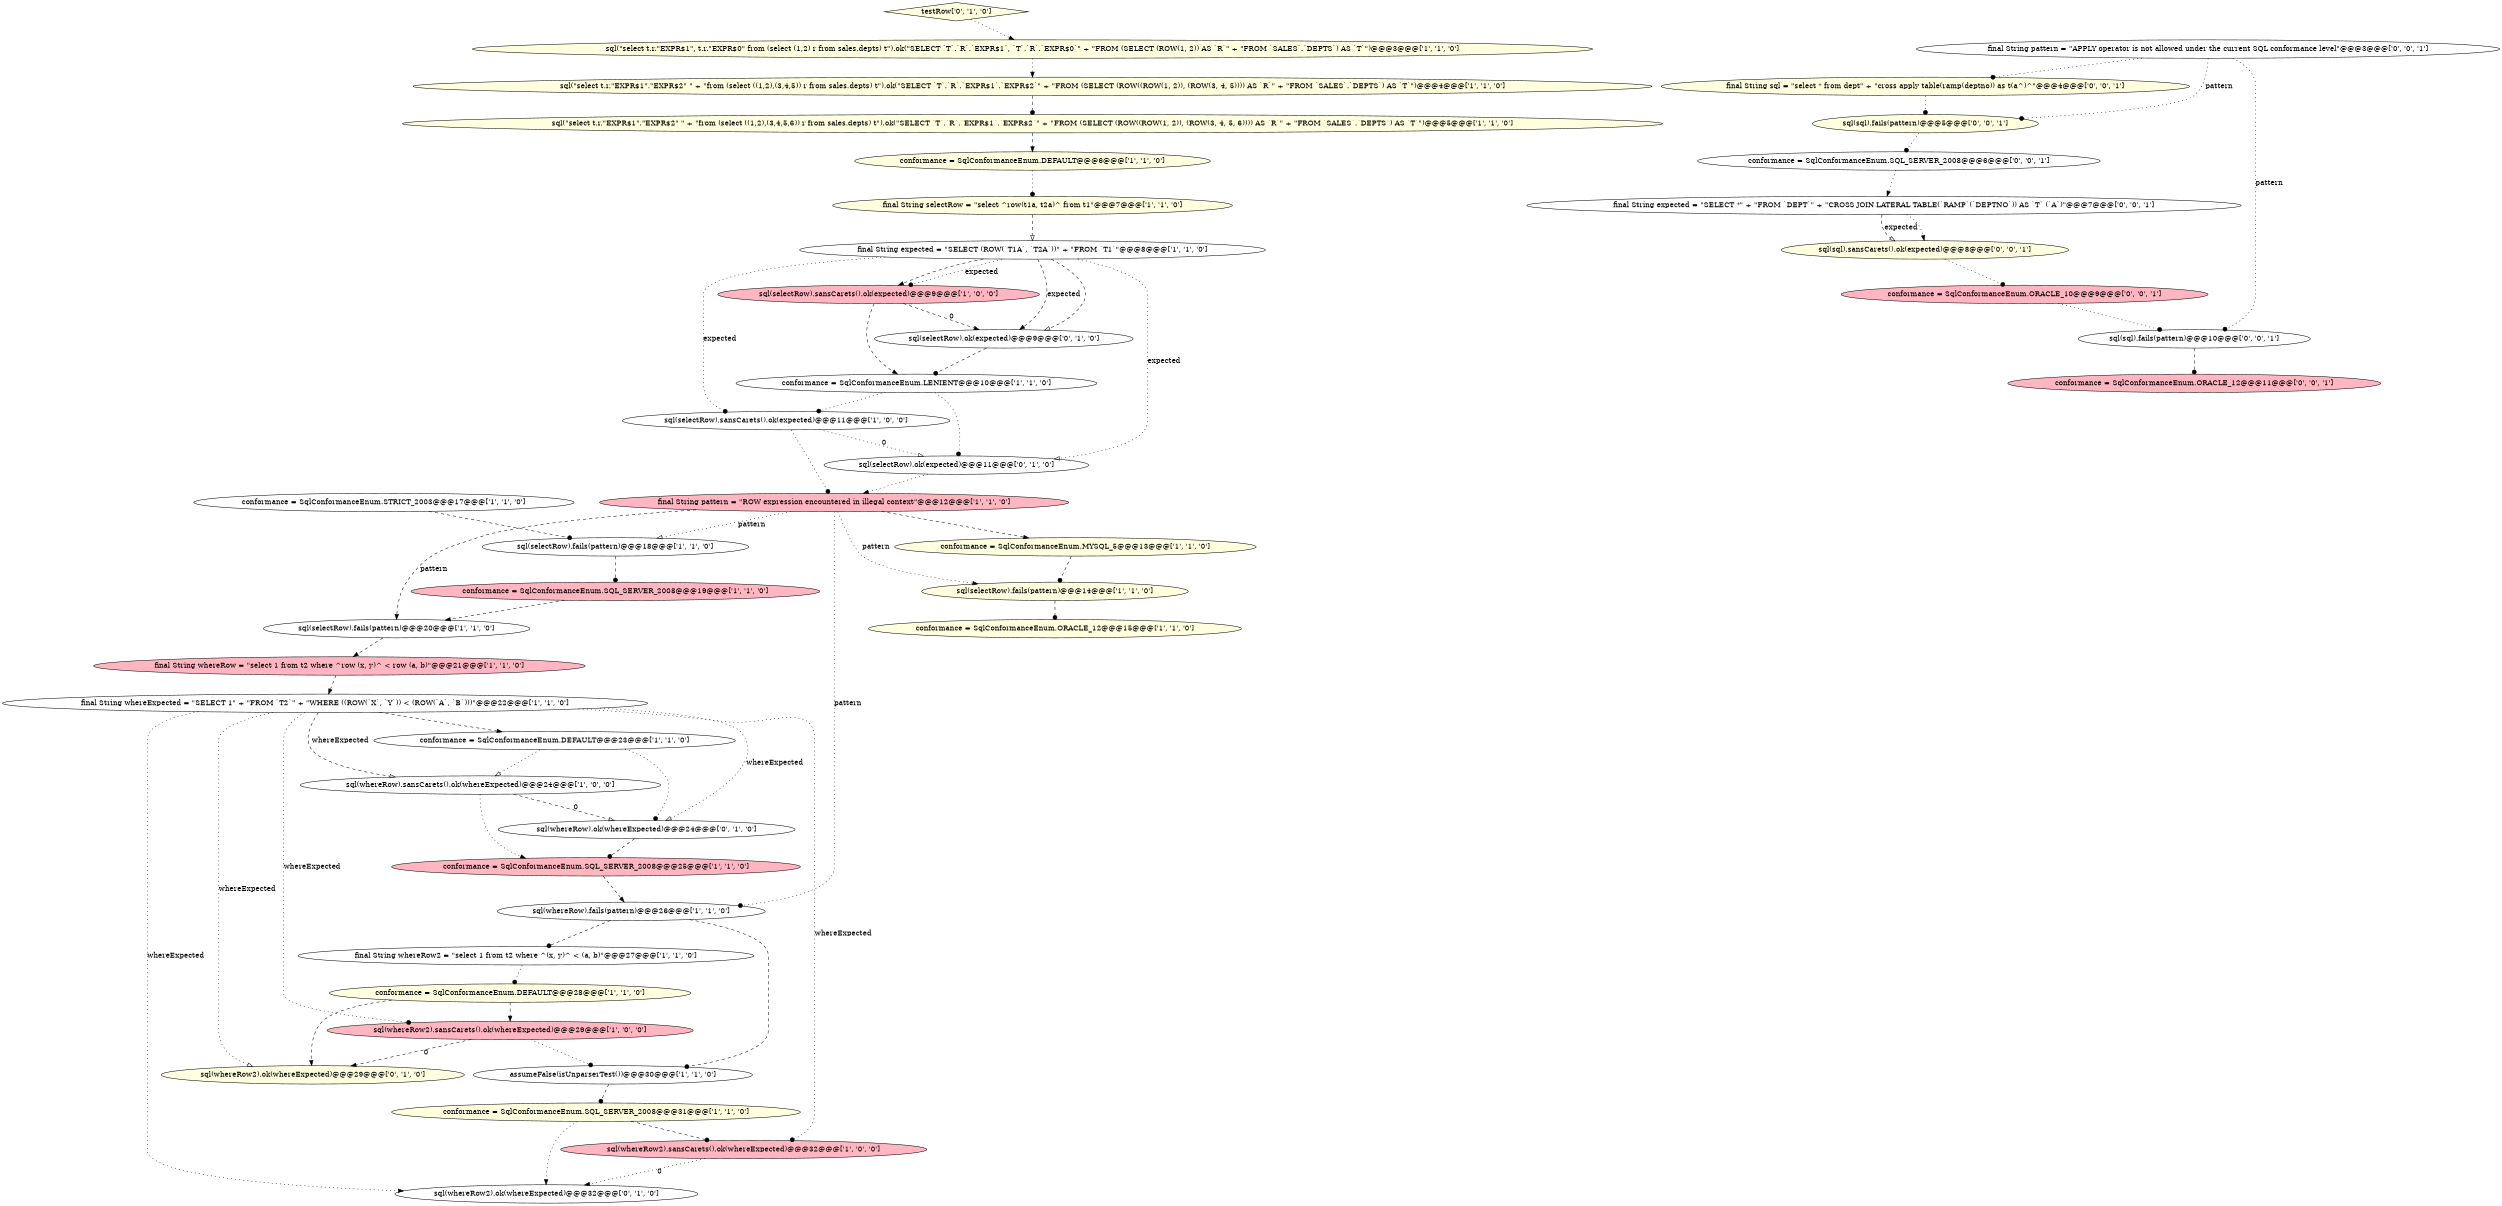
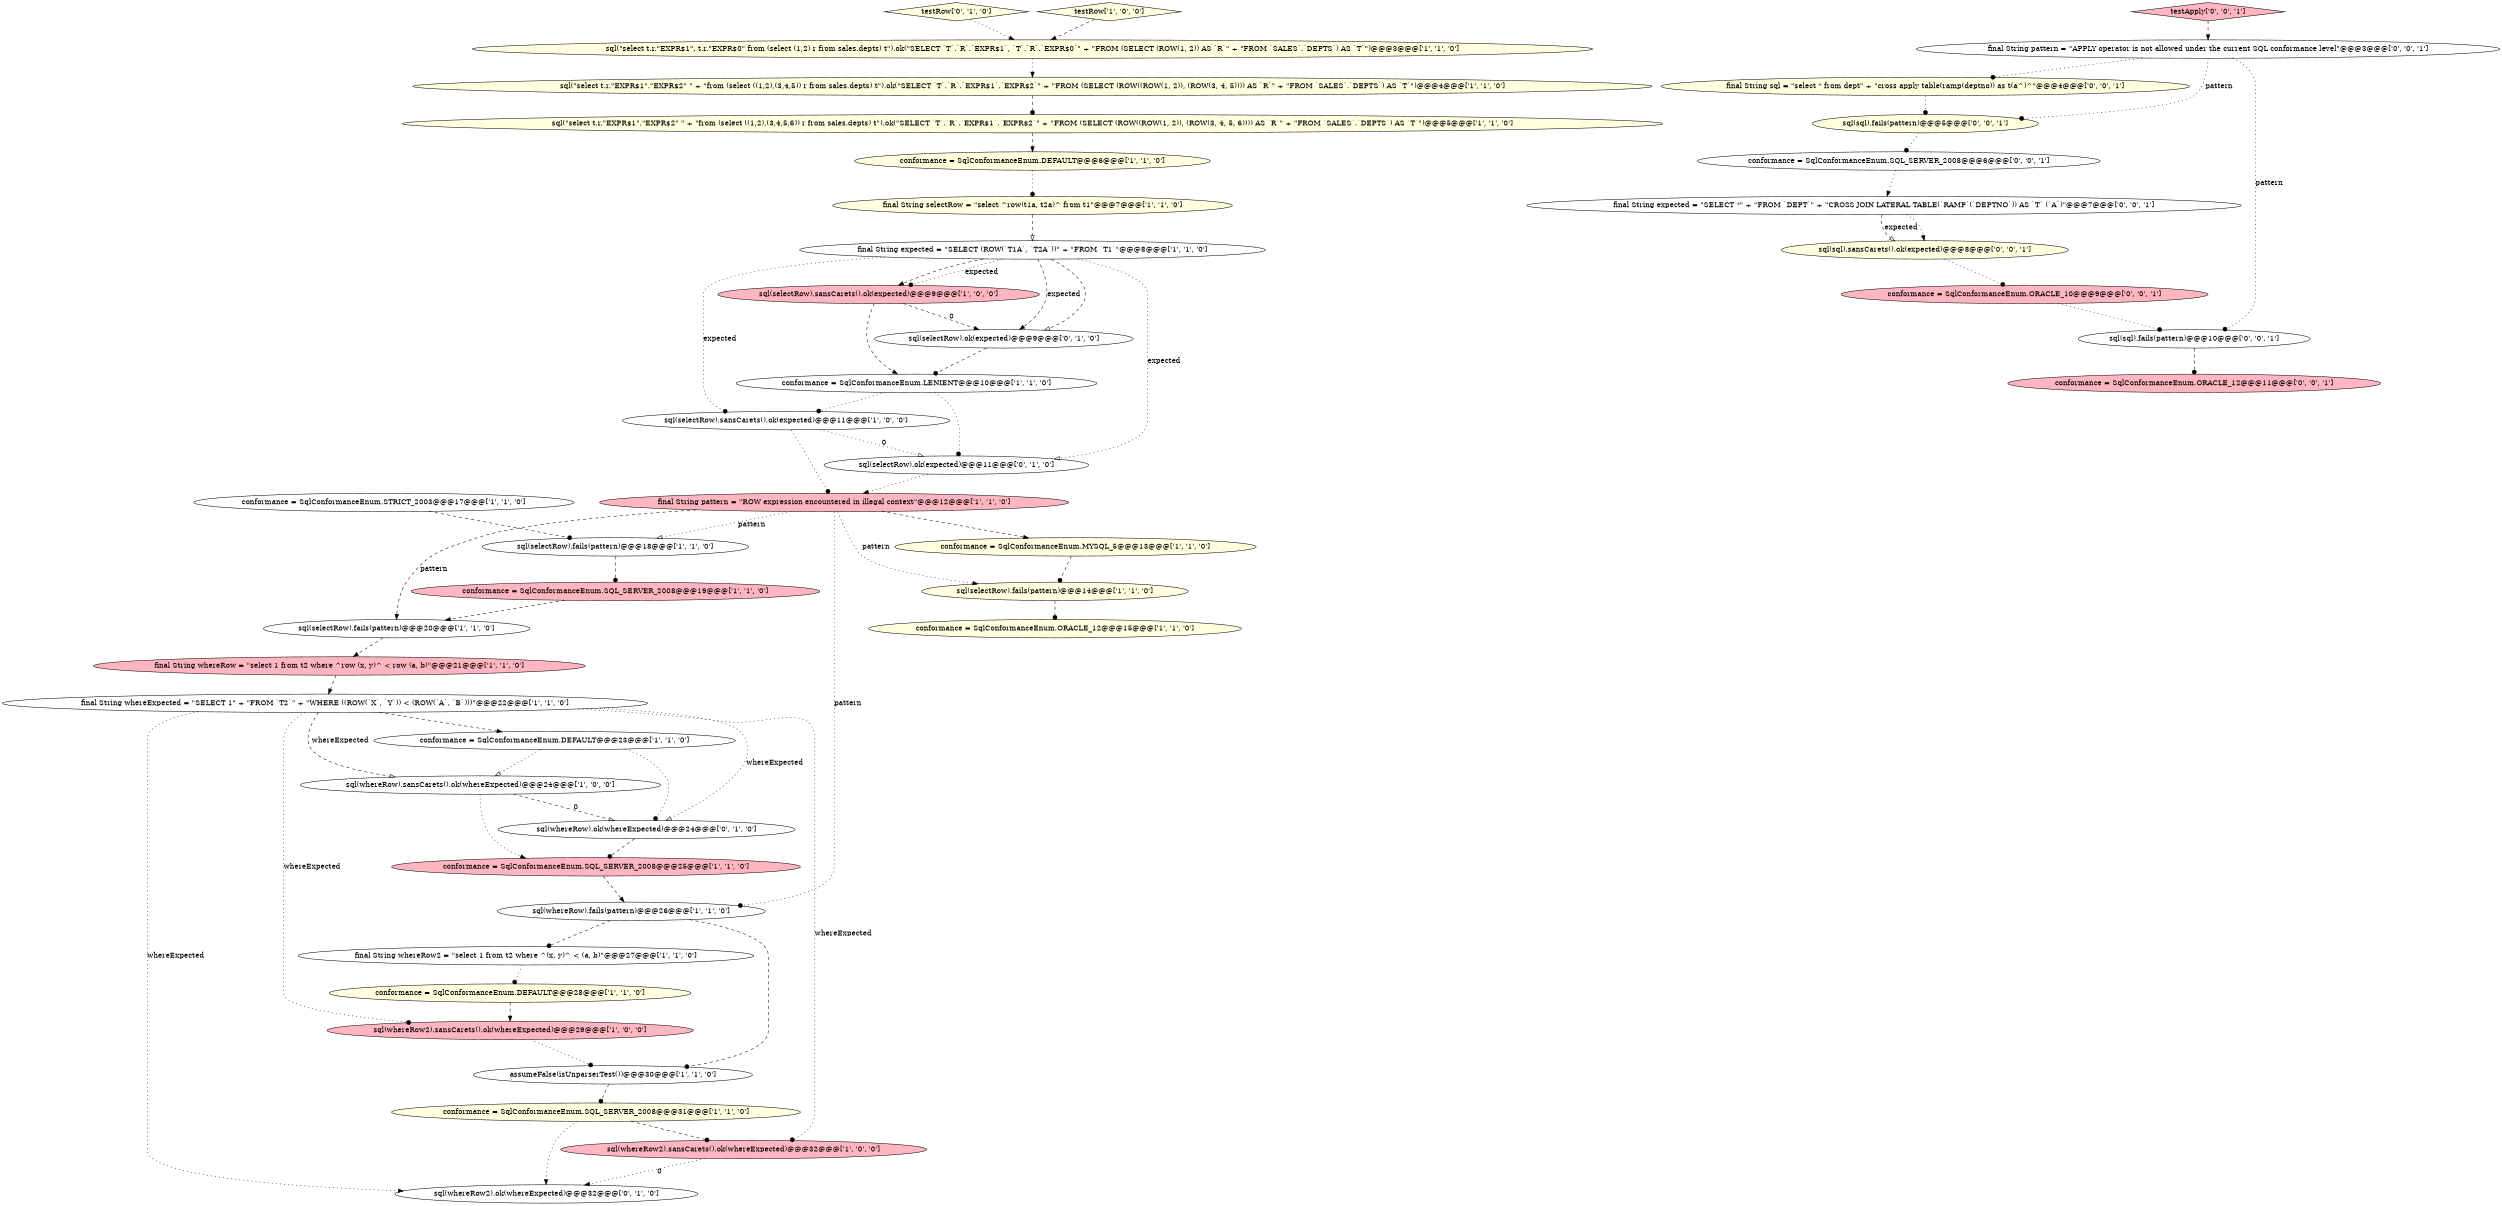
node "testRow['1', '0', '0']": added
node "testApply['0', '0', '1']": added
node "sql(whereRow2).ok(whereExpected)@@@29@@@['0', '1', '0']": removed
